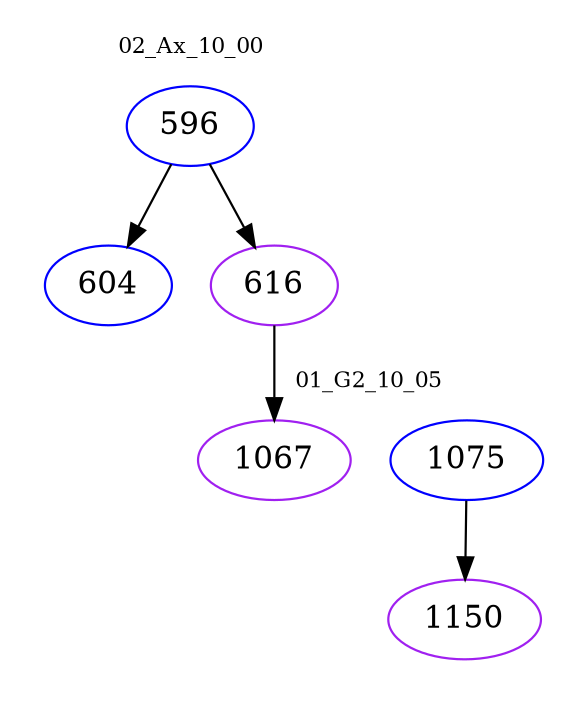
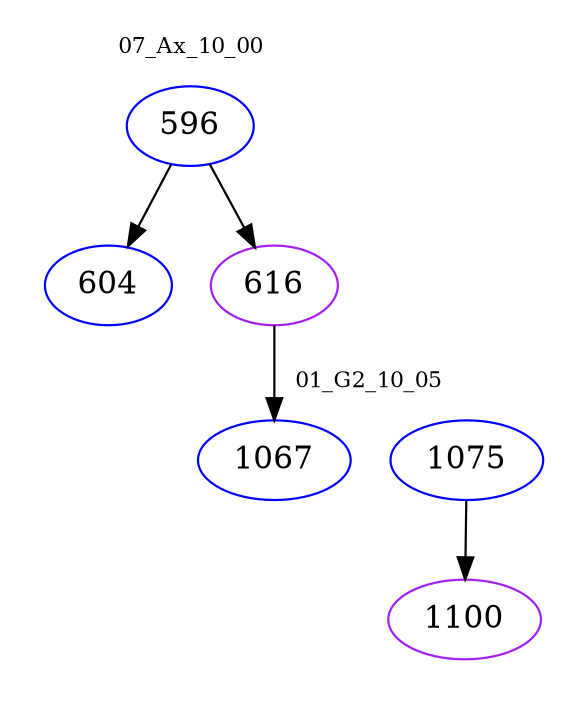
cluster "02_Ax_10_00": label "02_Ax_10_00" -> "07_Ax_10_00"
node "1067": color purple -> blue
node "1150": label "1150" -> "1100"
